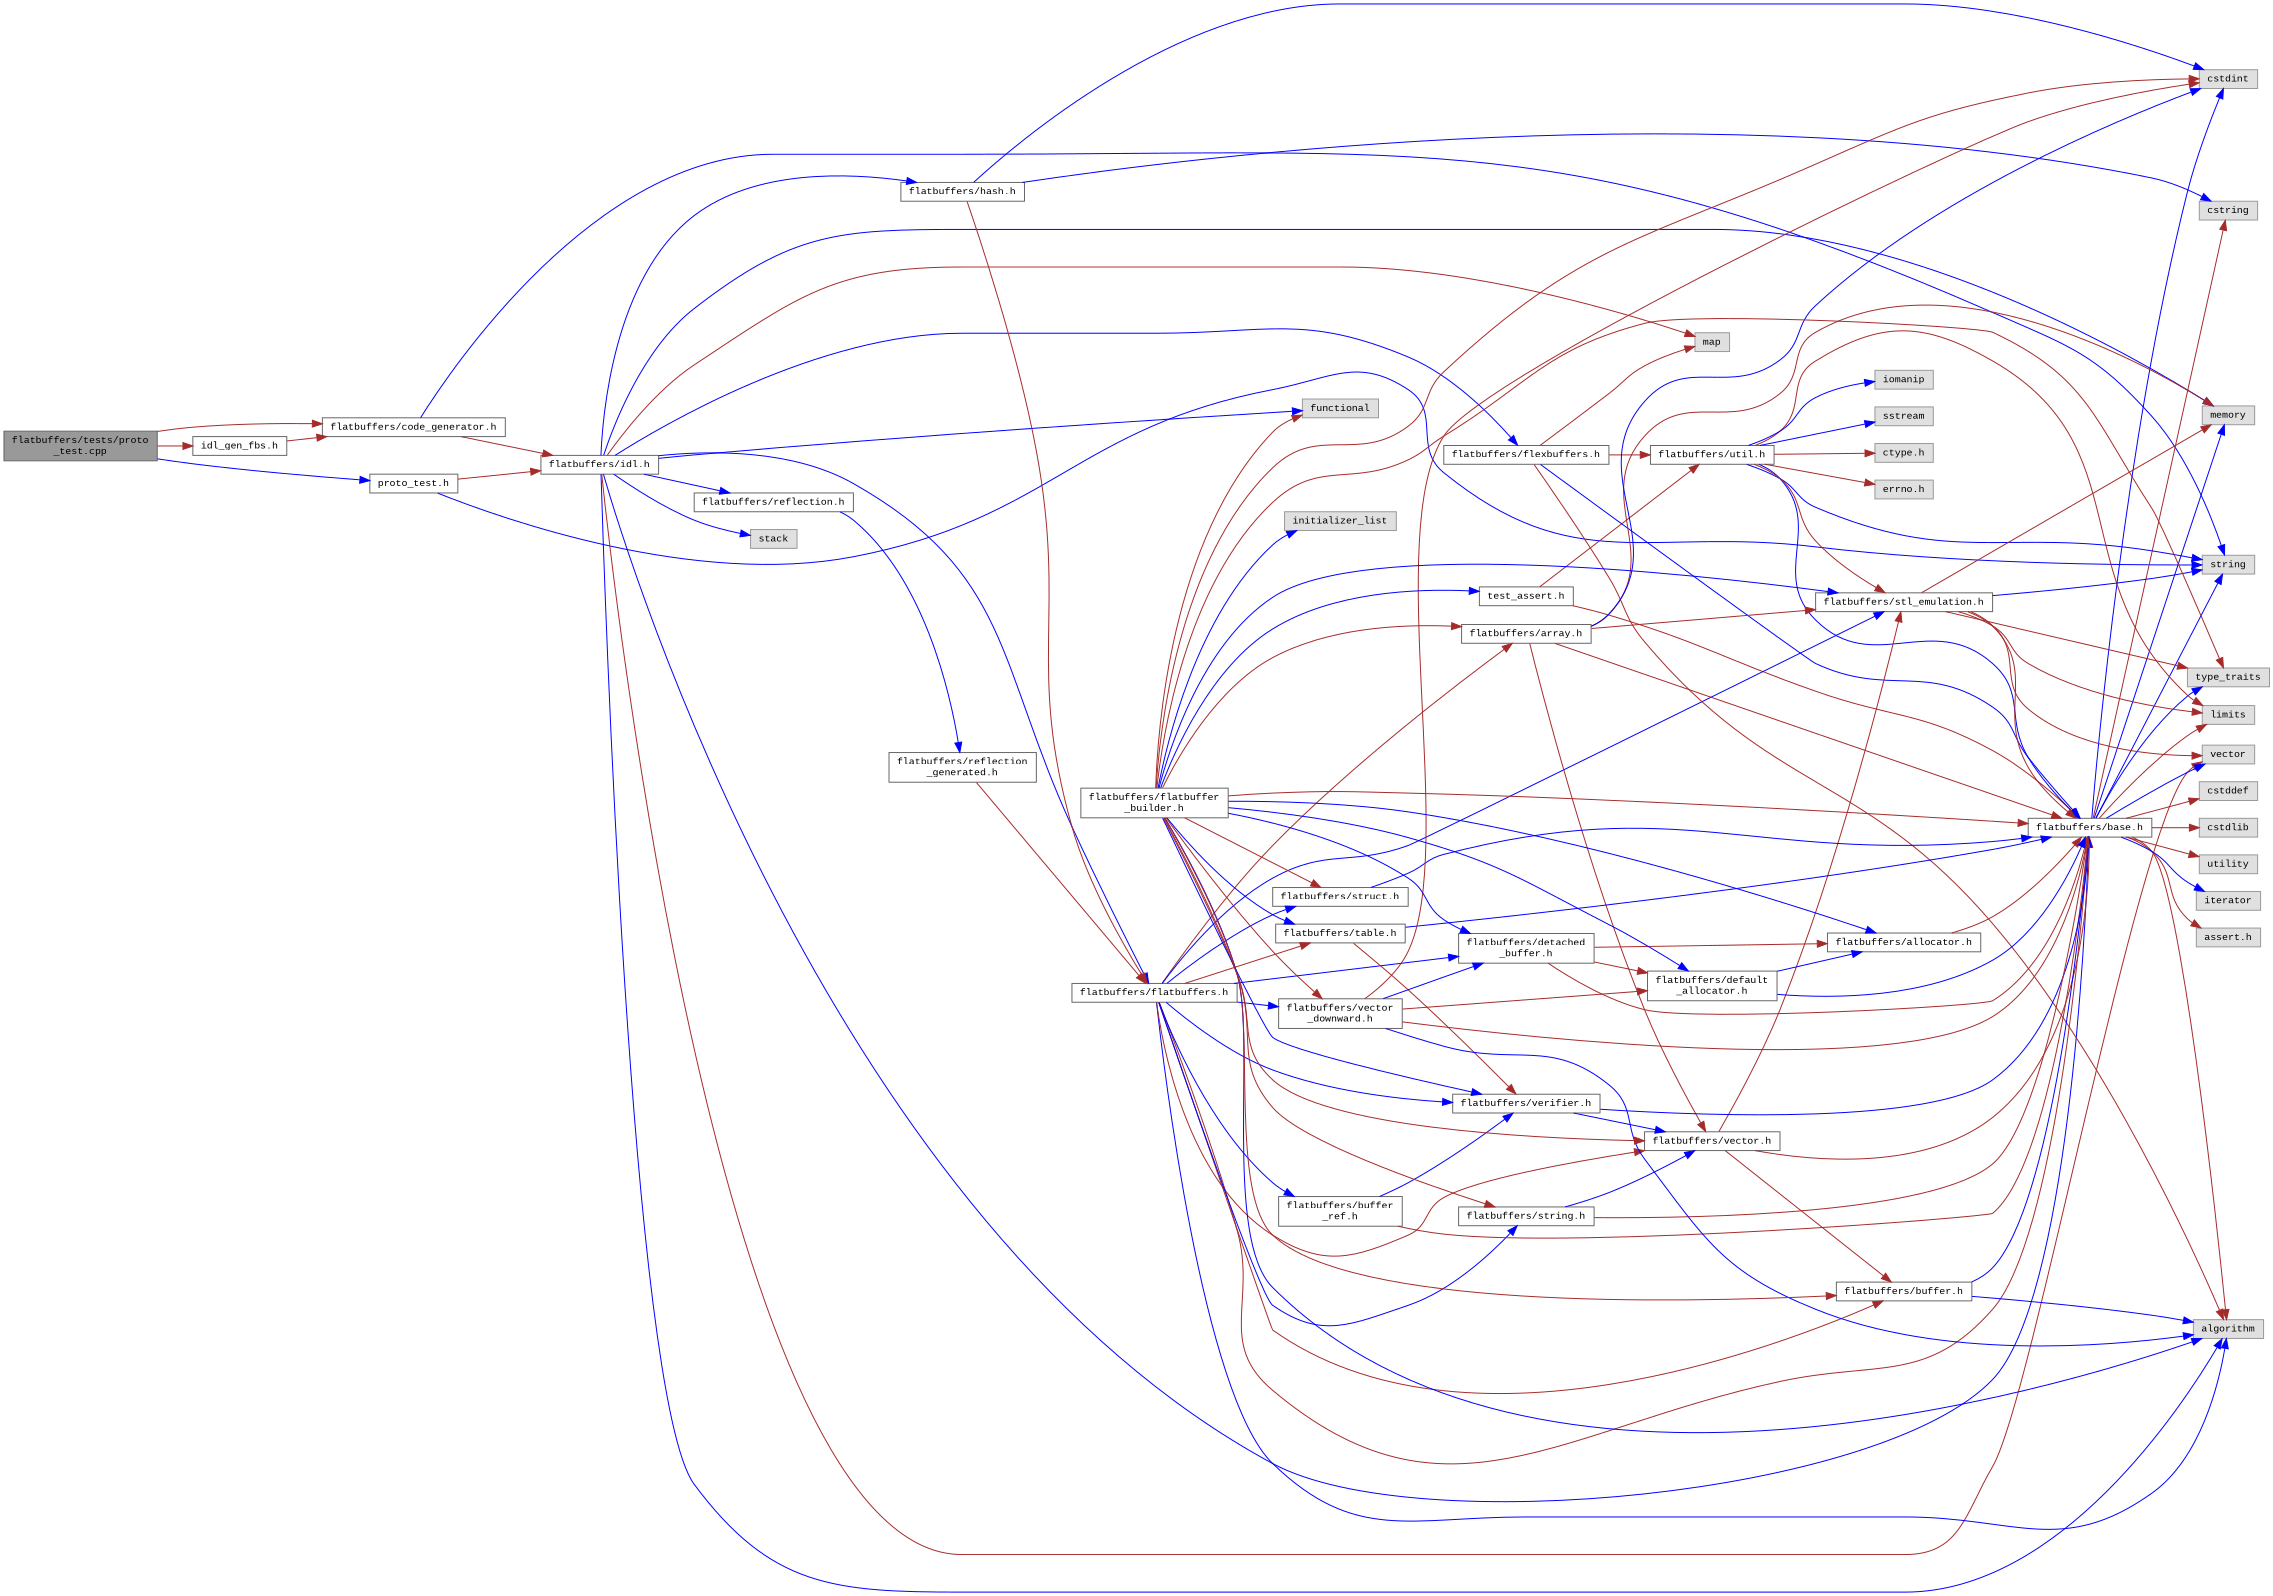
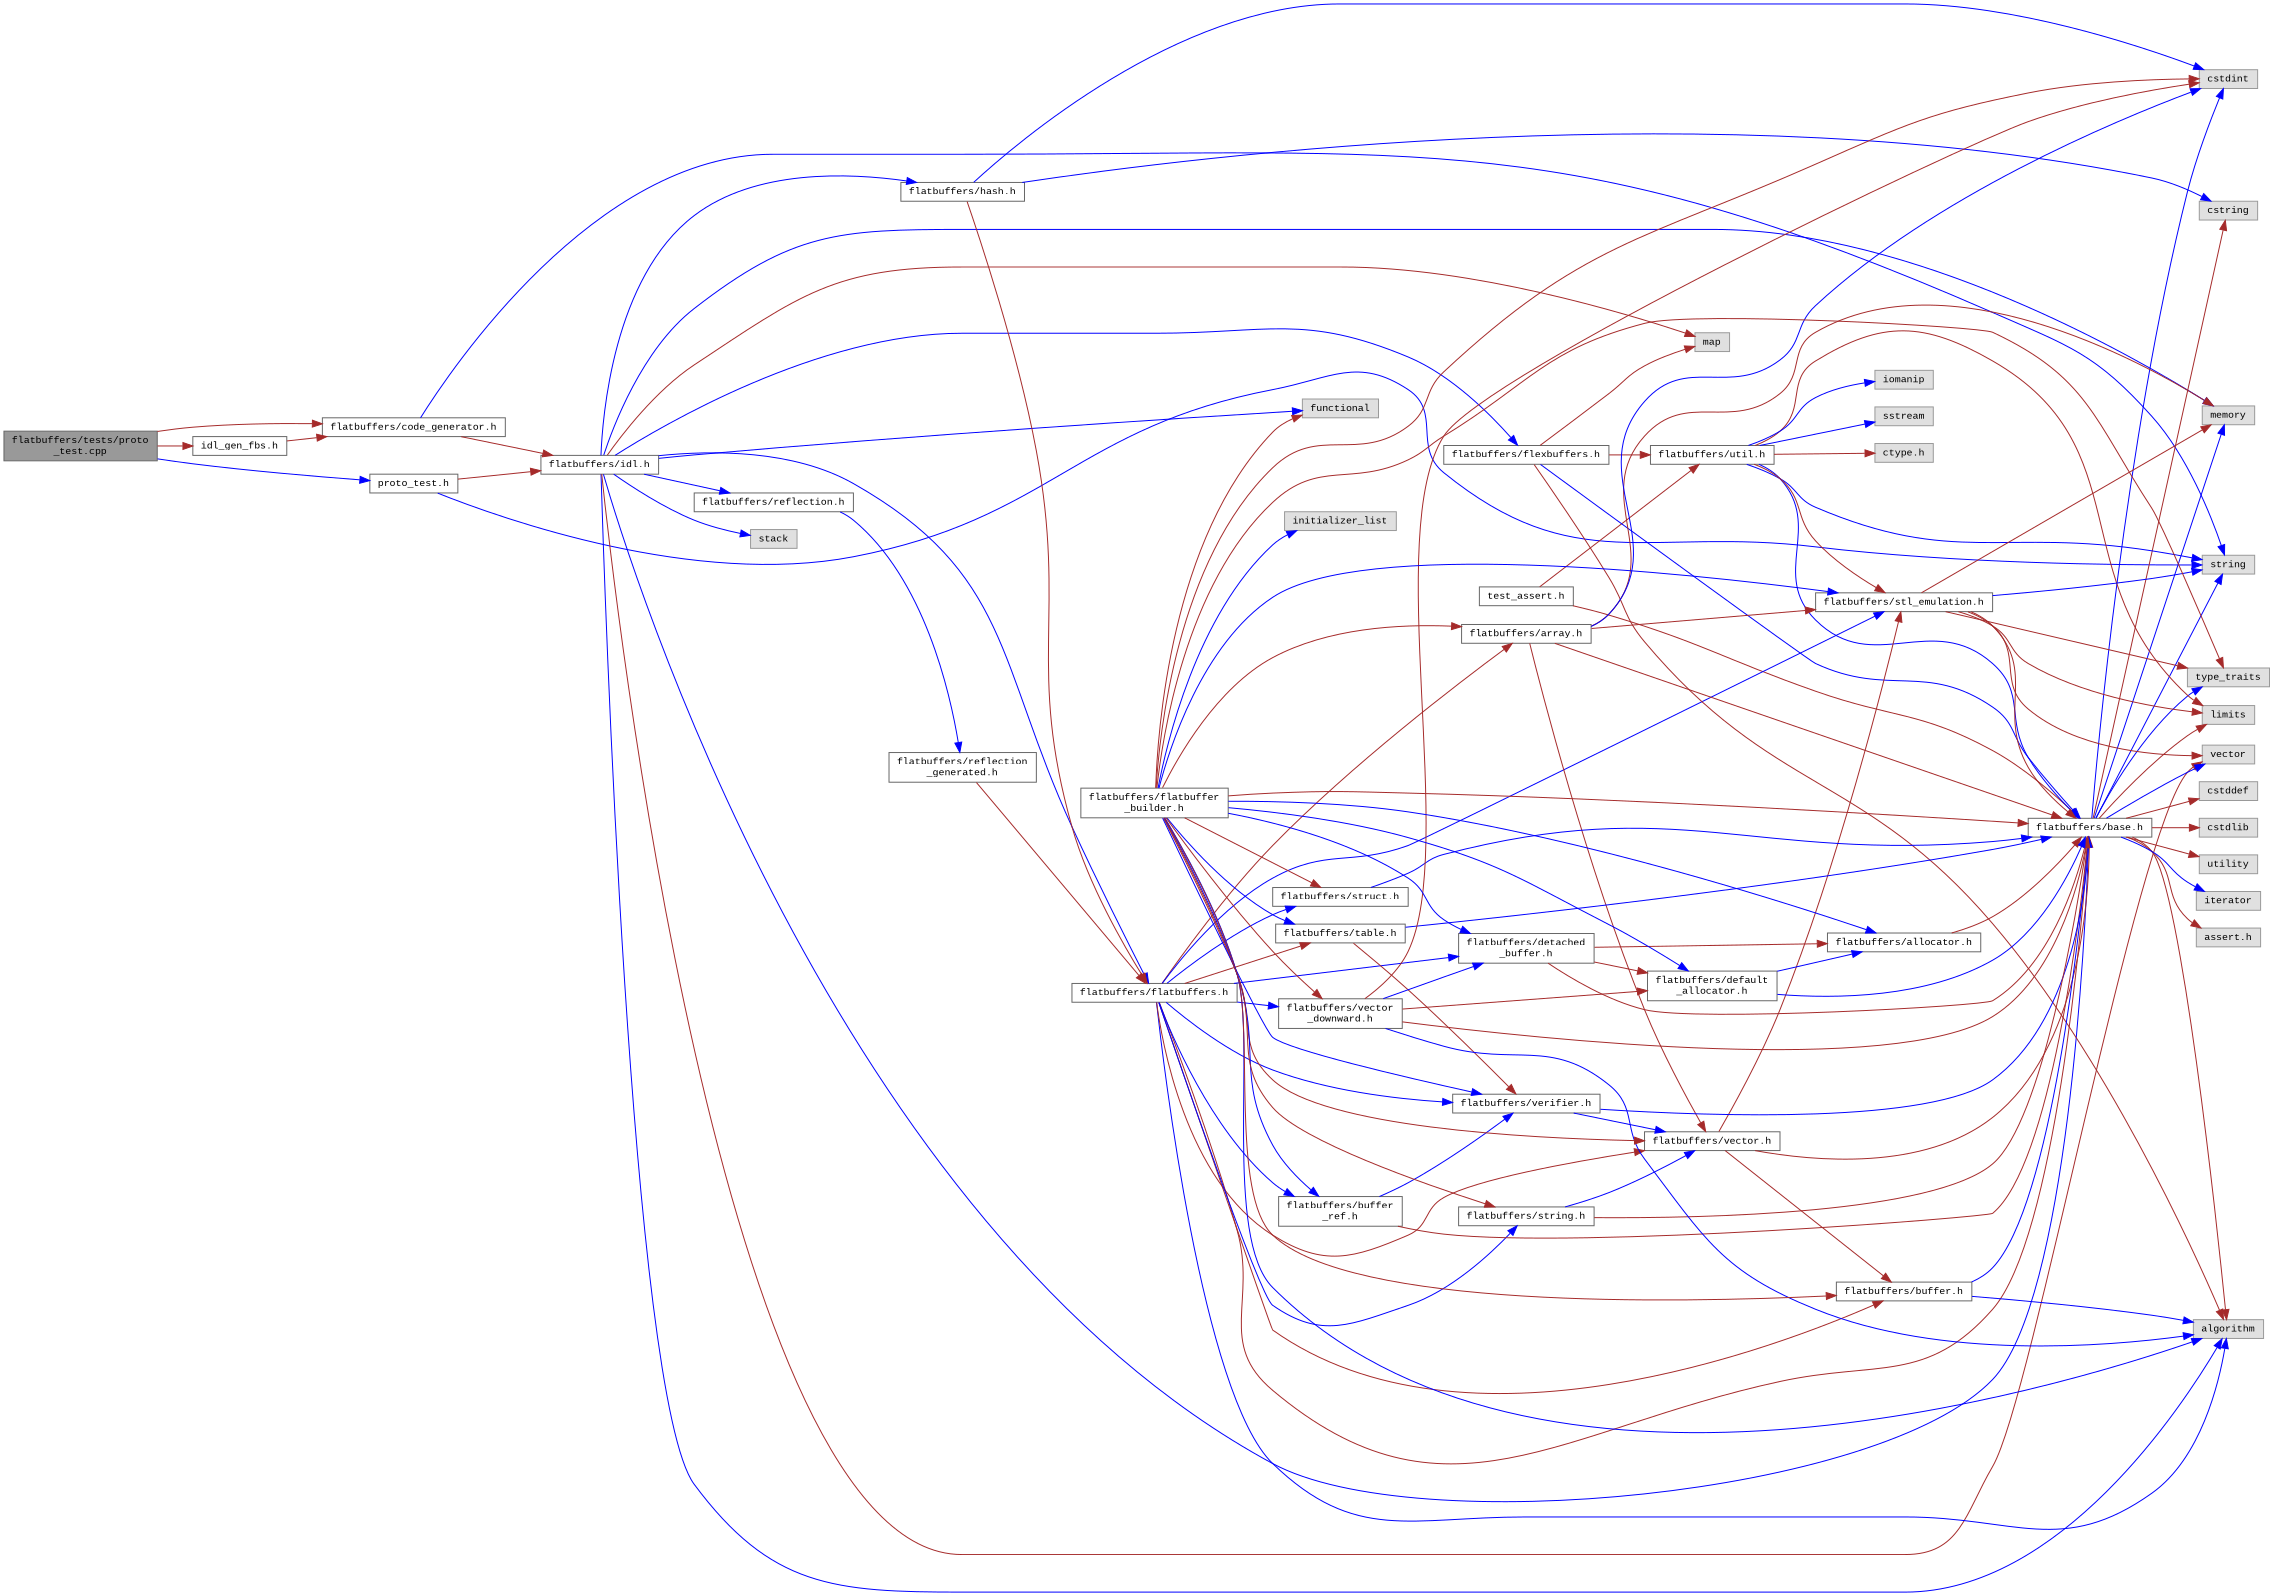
node "errno.h": removed
edge "flatbuffers/flatbuffer _builder.h" -> "test_assert.h": now "flatbuffers/flatbuffer _builder.h" -> "flatbuffers/buffer _ref.h"
